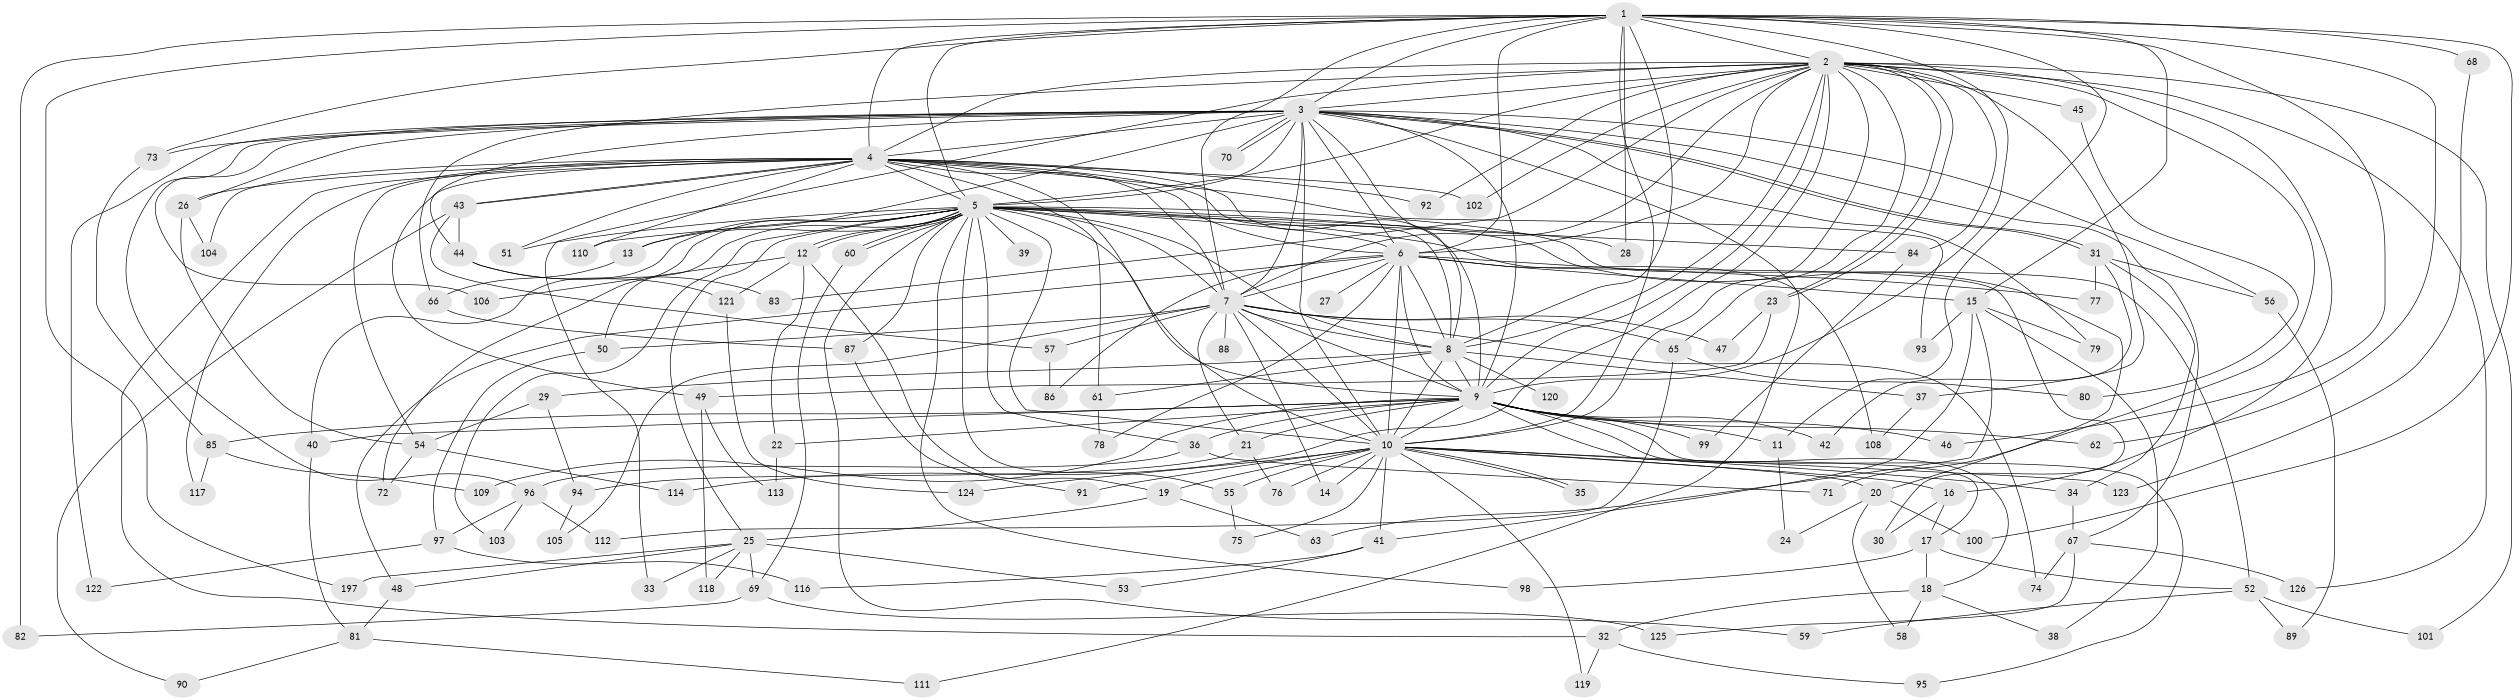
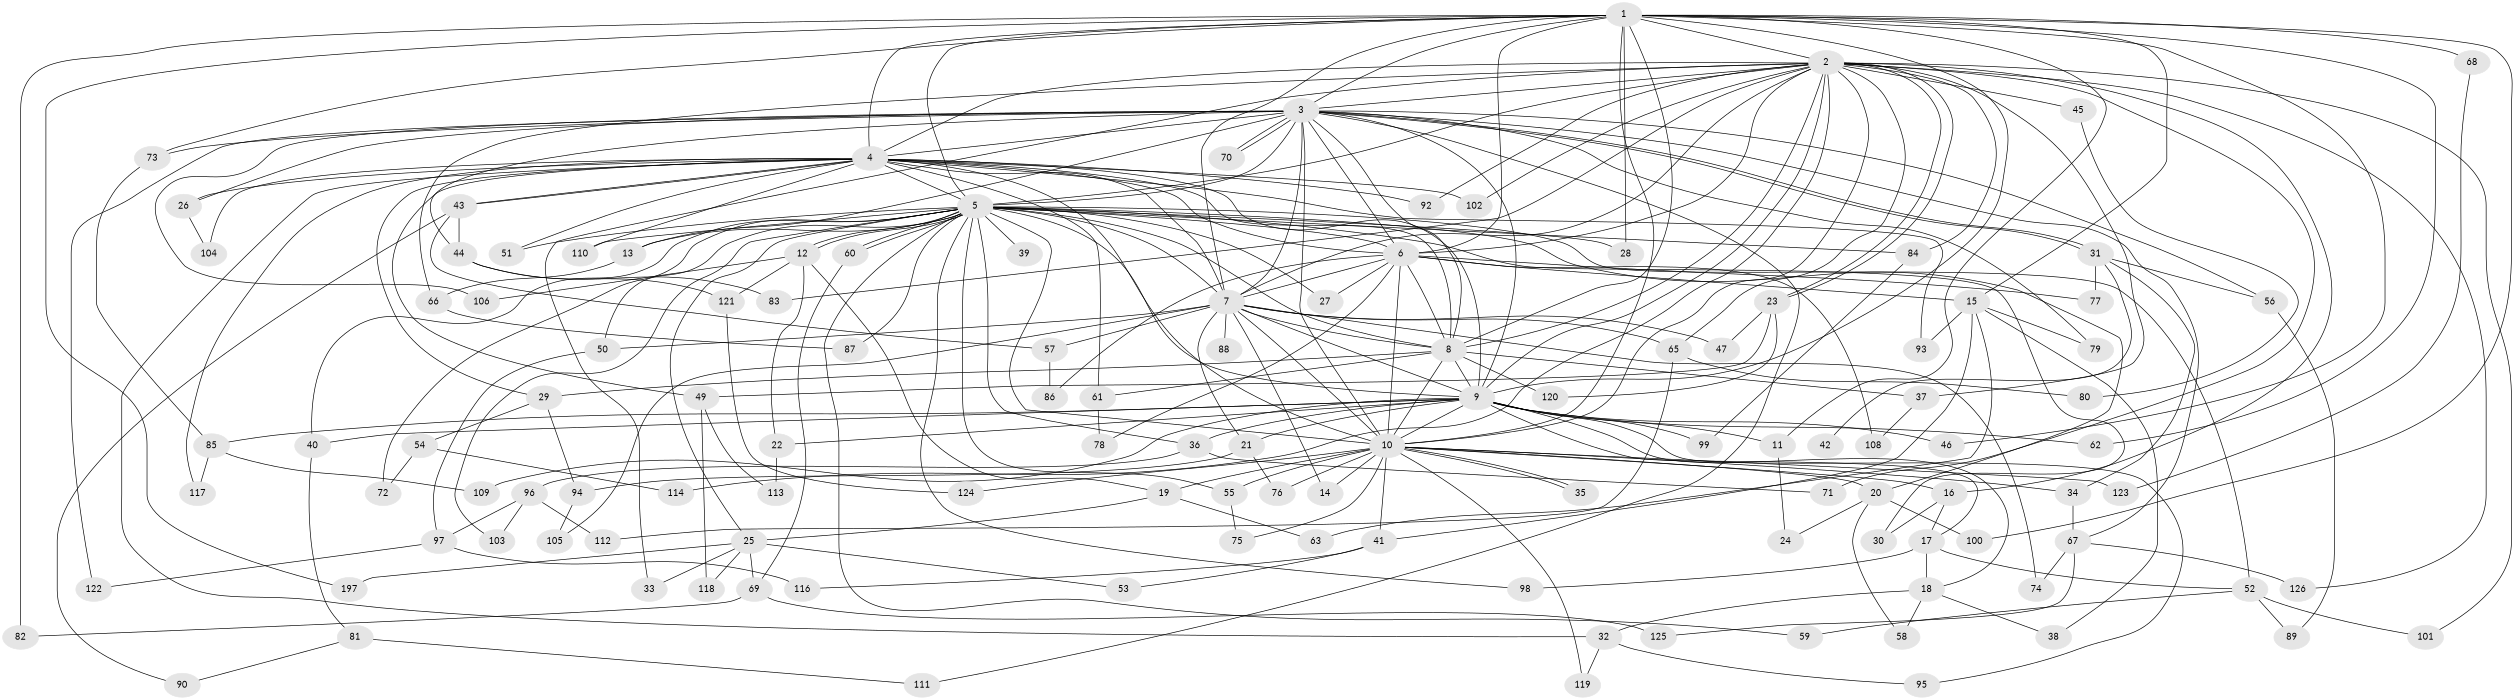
edge "3" -- "96": removed
edge "4" -- "54": now "4" -- "29"
edge "5" -- "27": added
edge "6" -- "9": removed
edge "26" -- "54": removed
edge "23" -- "120": added
edge "9" -- "42": removed
node "91": removed
node "48": removed
